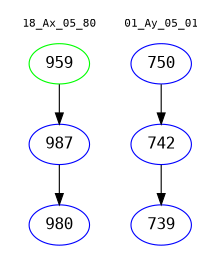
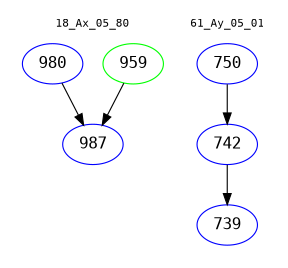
cluster "01_Ay_05_01": label "01_Ay_05_01" -> "61_Ay_05_01"
edge "987" -> "980": reversed
